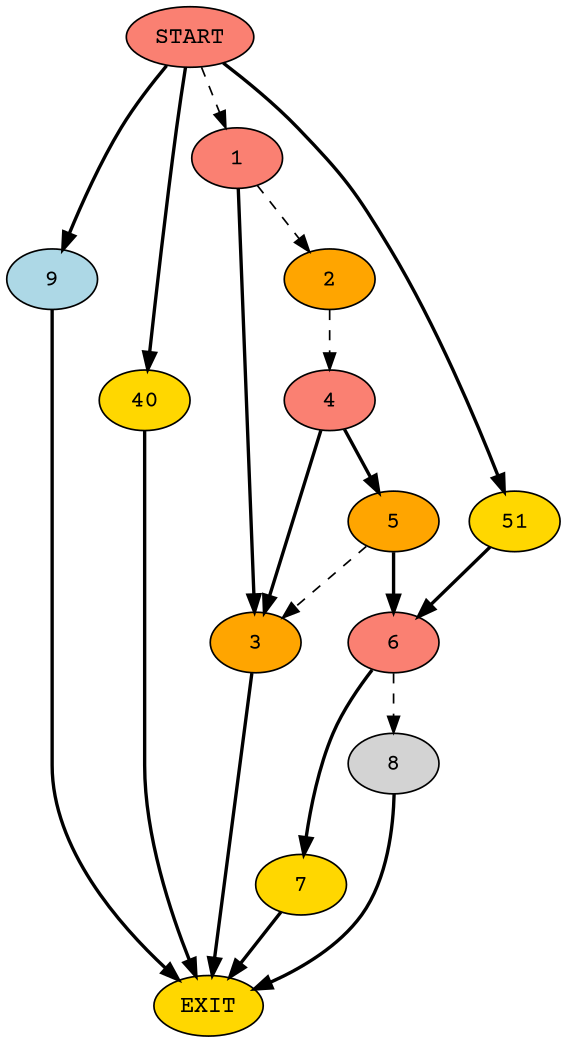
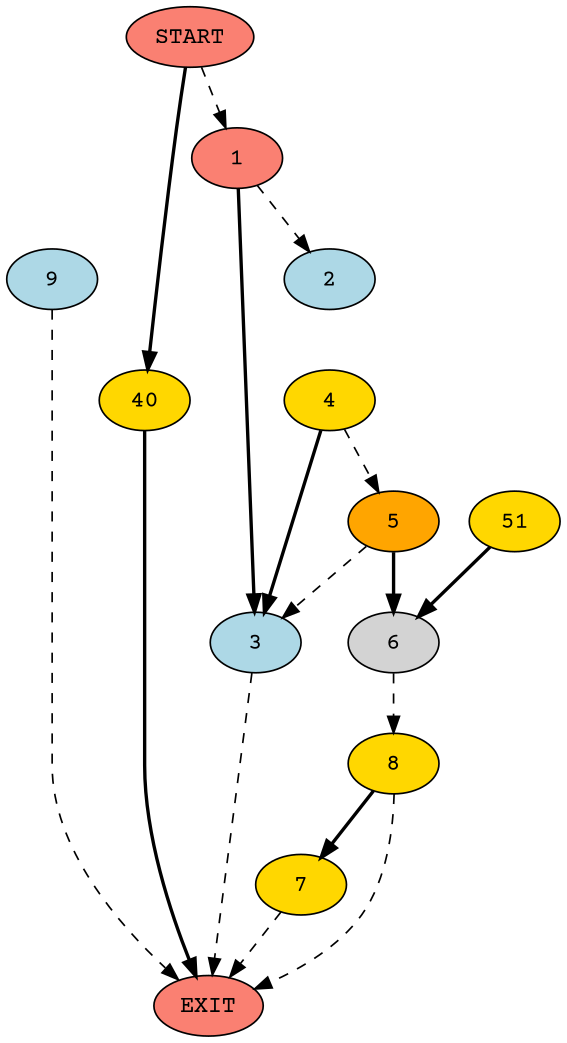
edge "START" -> "9": removed
edge "START" -> "51": removed
node "2": fillcolor orange -> lightblue
edge "2" -> "4": removed
node "4": fillcolor salmon -> gold
edge "4" -> "5": style bold -> dashed
node "3": fillcolor orange -> lightblue
node "6": fillcolor salmon -> lightgrey
edge "9" -> "EXIT": style bold -> dashed
edge "6" -> "7": now "8" -> "7"
node "8": fillcolor lightgrey -> gold
edge "3" -> "EXIT": style bold -> dashed
edge "8" -> "EXIT": style bold -> dashed
edge "7" -> "EXIT": style bold -> dashed
node "EXIT": fillcolor gold -> salmon
